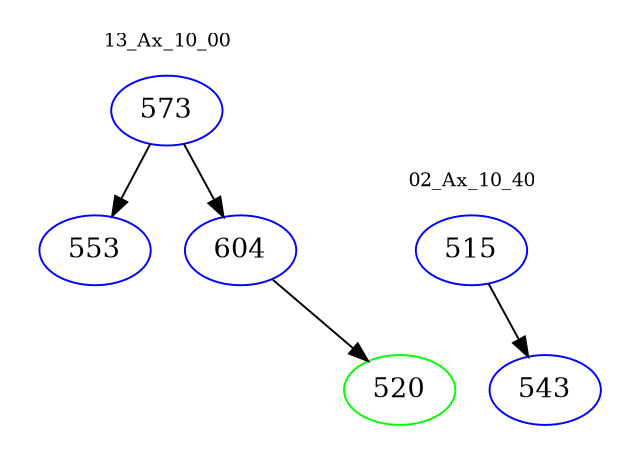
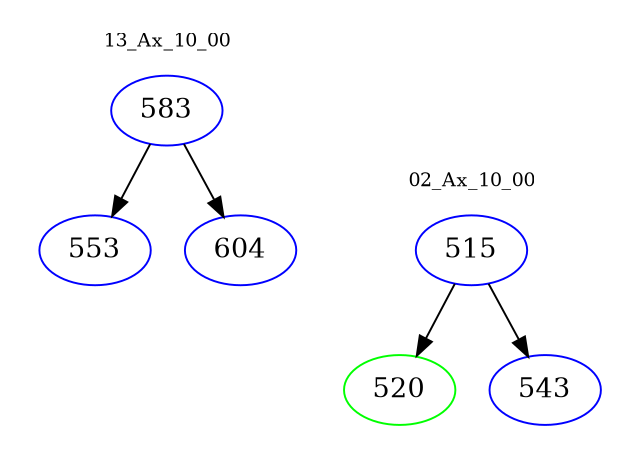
node "573": label "573" -> "583"
cluster "02_Ax_10_40": label "02_Ax_10_40" -> "02_Ax_10_00"
edge "604" -> "520": now "515" -> "520"
